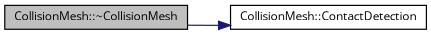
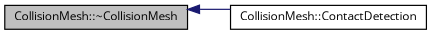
edge "CollisionMesh::~CollisionMesh" -> "CollisionMesh::ContactDetection": reversed
